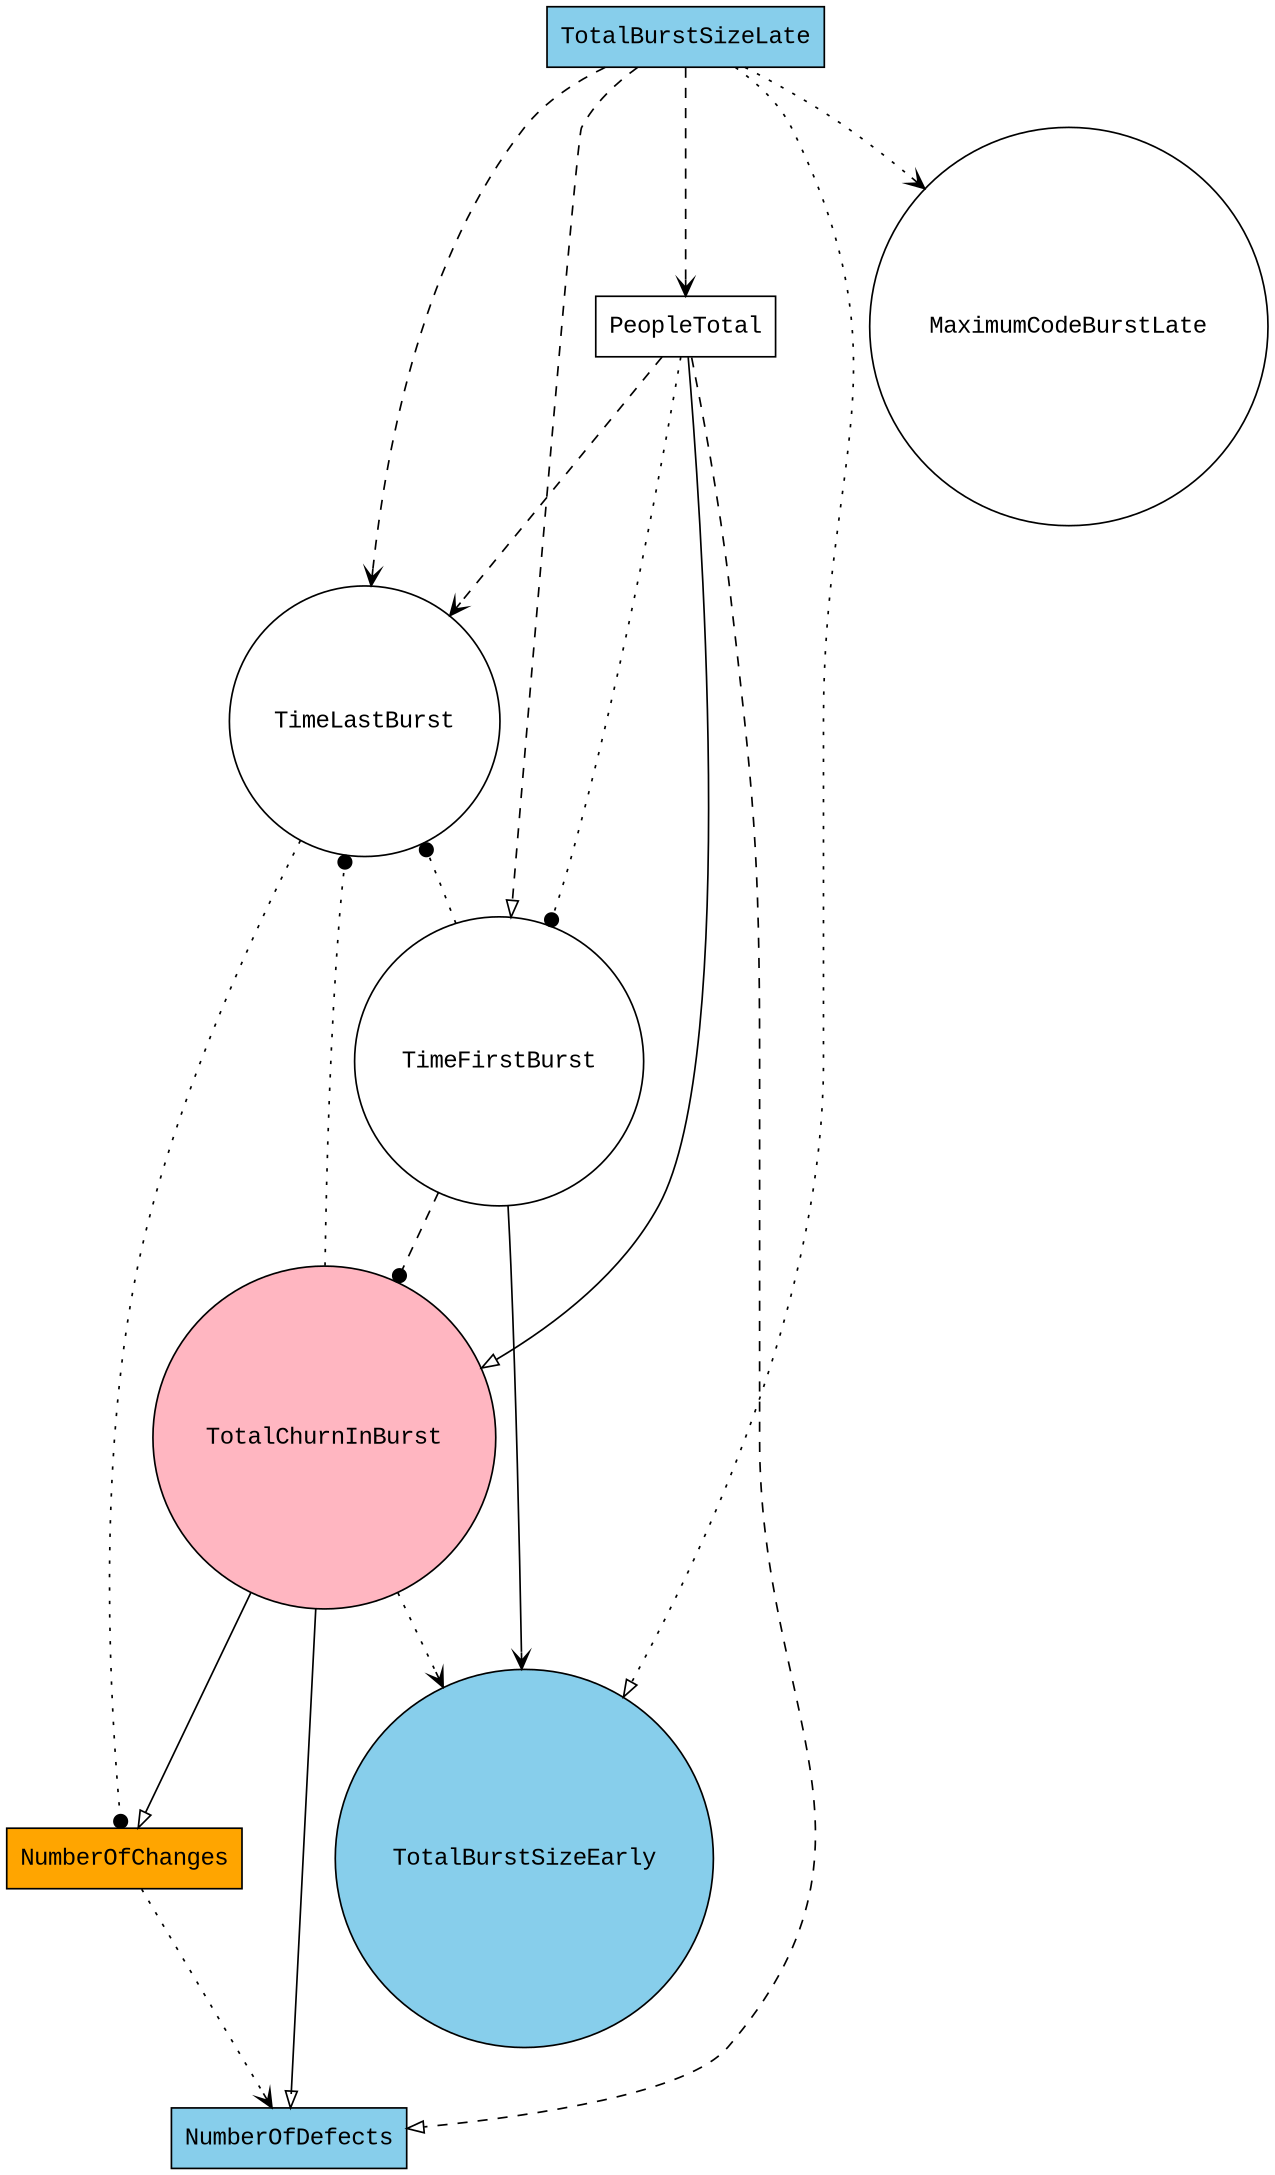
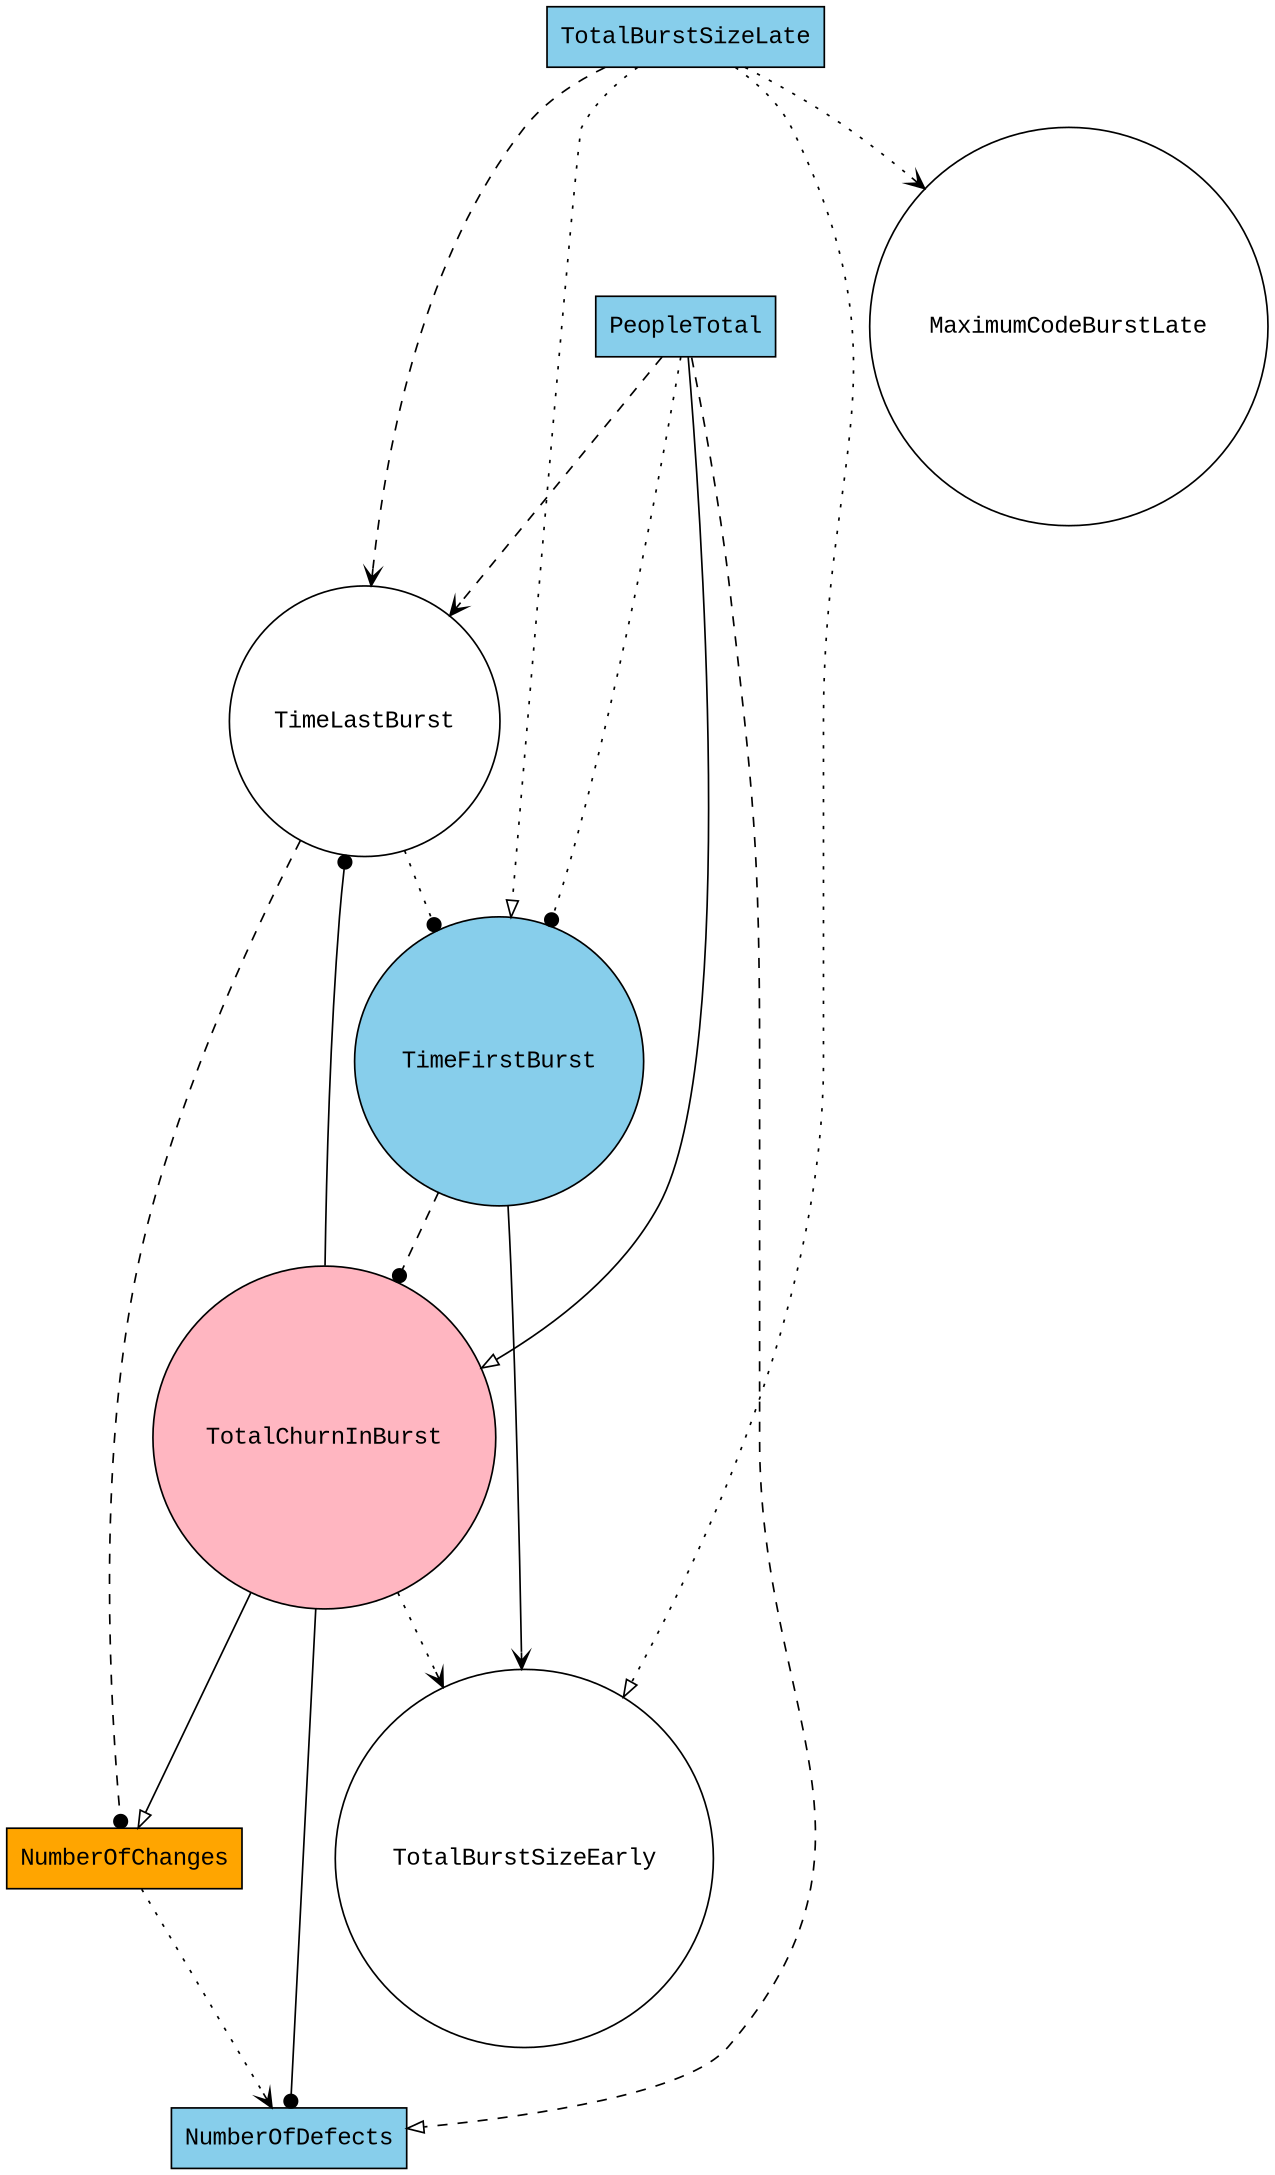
edge "TotalBurstSizeLate" -> "PeopleTotal": removed
node "PeopleTotal": fillcolor white -> skyblue
edge "TotalBurstSizeLate" -> "TimeFirstBurst": style dashed -> dotted
edge "TimeFirstBurst" -> "TimeLastBurst": reversed
node "TimeFirstBurst": fillcolor white -> skyblue
edge "TotalChurnInBurst" -> "TimeLastBurst": style dotted -> solid
edge "TimeLastBurst" -> "NumberOfChanges": style dotted -> dashed
edge "TotalChurnInBurst" -> "NumberOfDefects": arrowhead onormal -> dot
node "TotalBurstSizeEarly": fillcolor skyblue -> white
